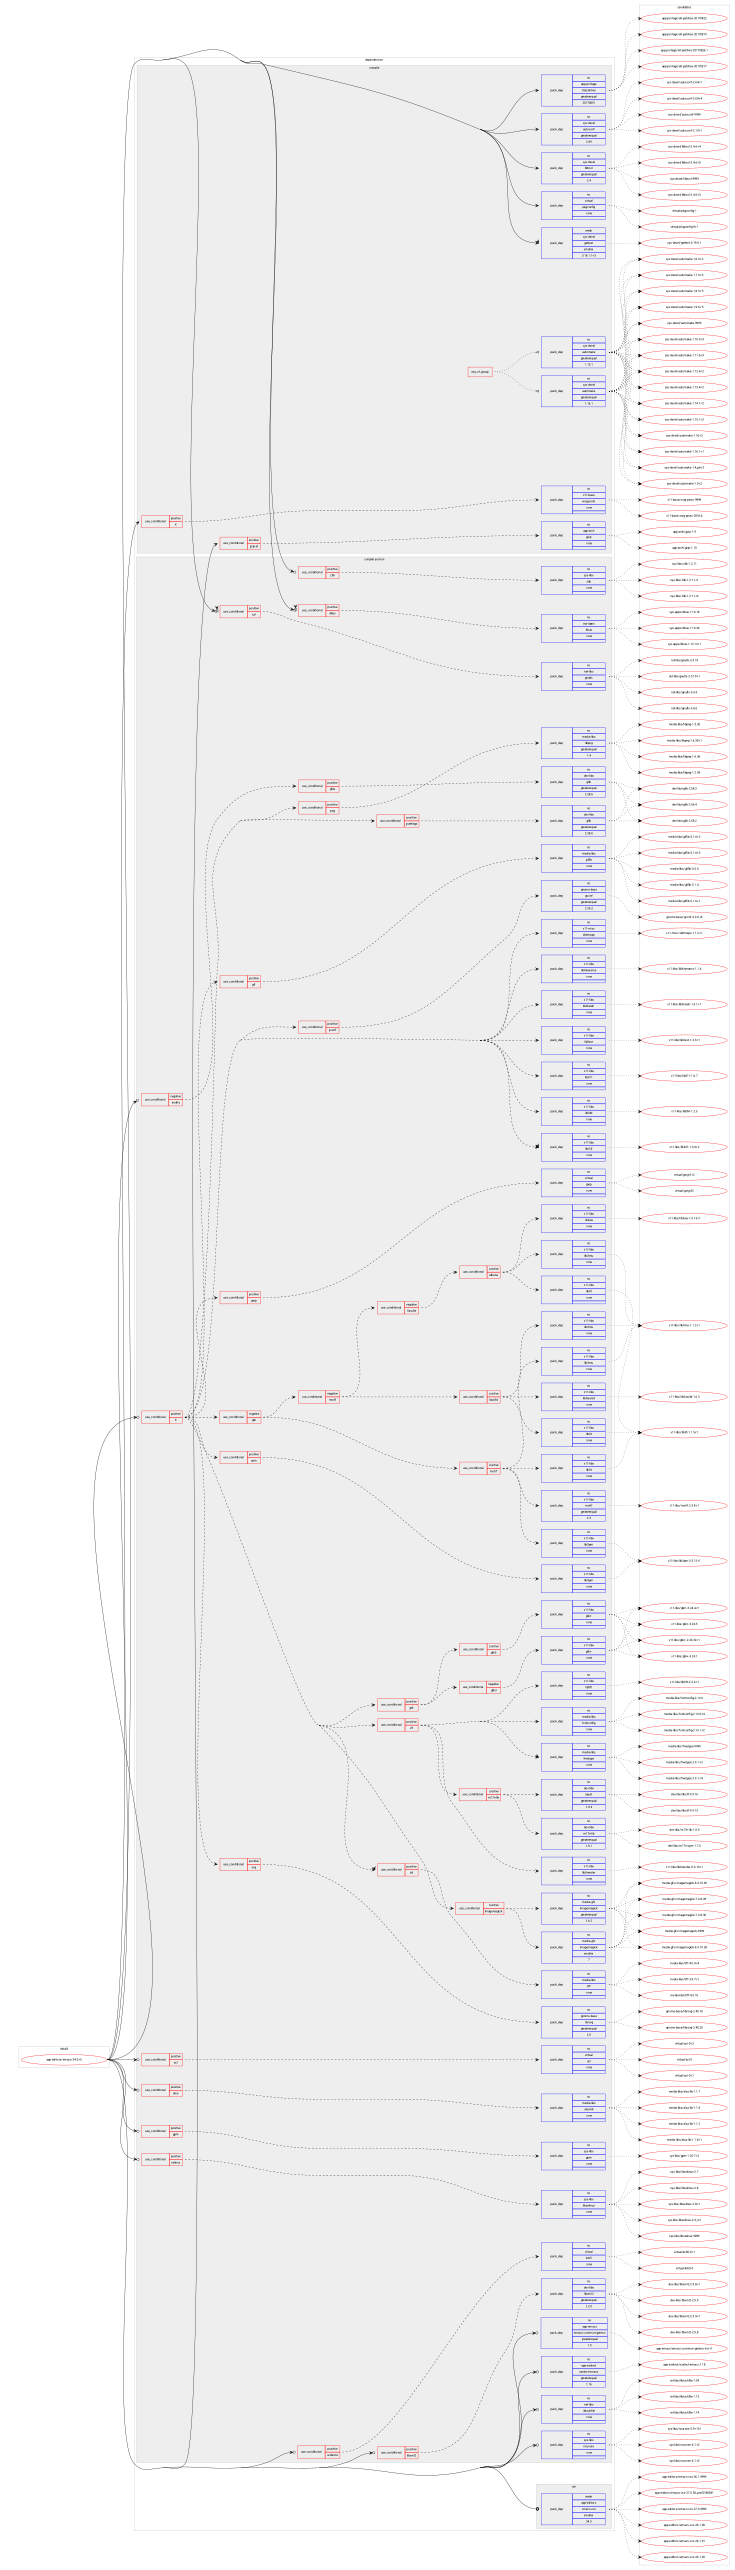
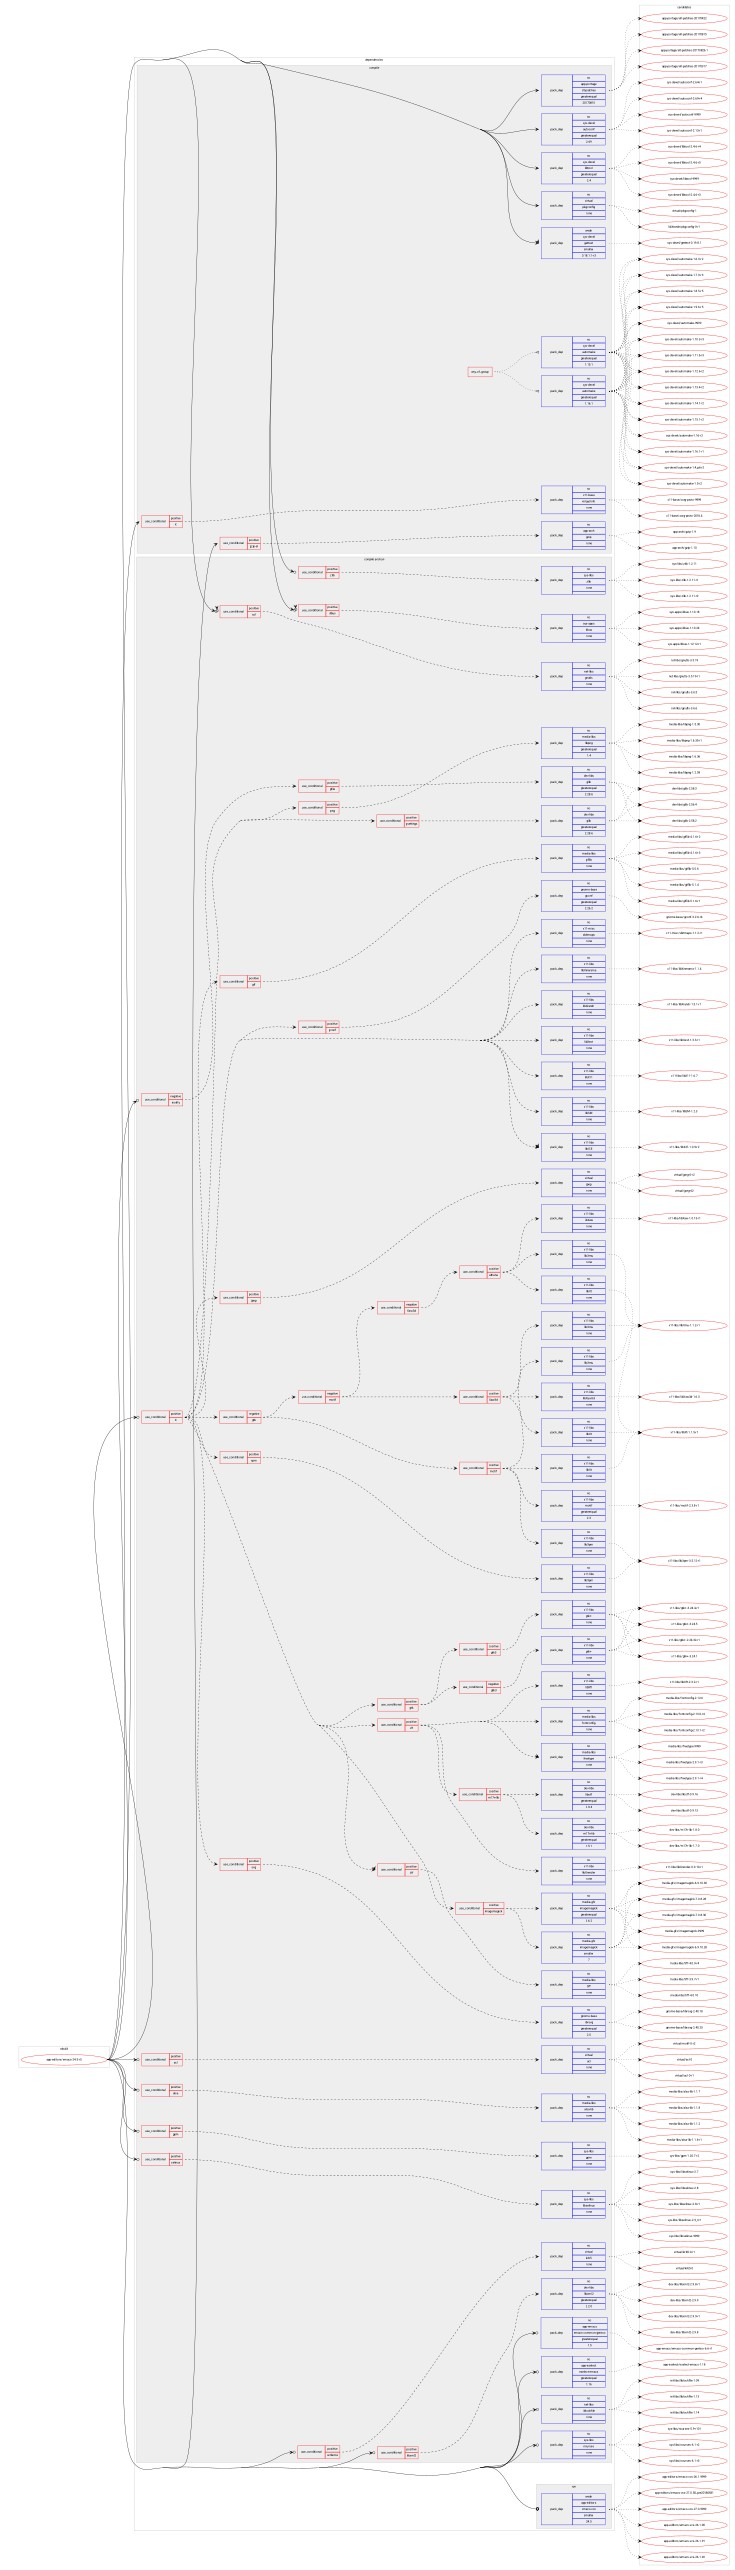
node "virtual/pkgconfig-0-r1": label "virtual/pkgconfig-0-r1" -> "libXrandr/pkgconfig-0-r1"
node "dev-libs/m17n-xpm-1.7.0": label "dev-libs/m17n-xpm-1.7.0" -> "dev-libs/m17n-lib-1.7.0"
node "virtual/acl-0-r2": label "virtual/acl-0-r2" -> "virtual/motif-0-r2"
